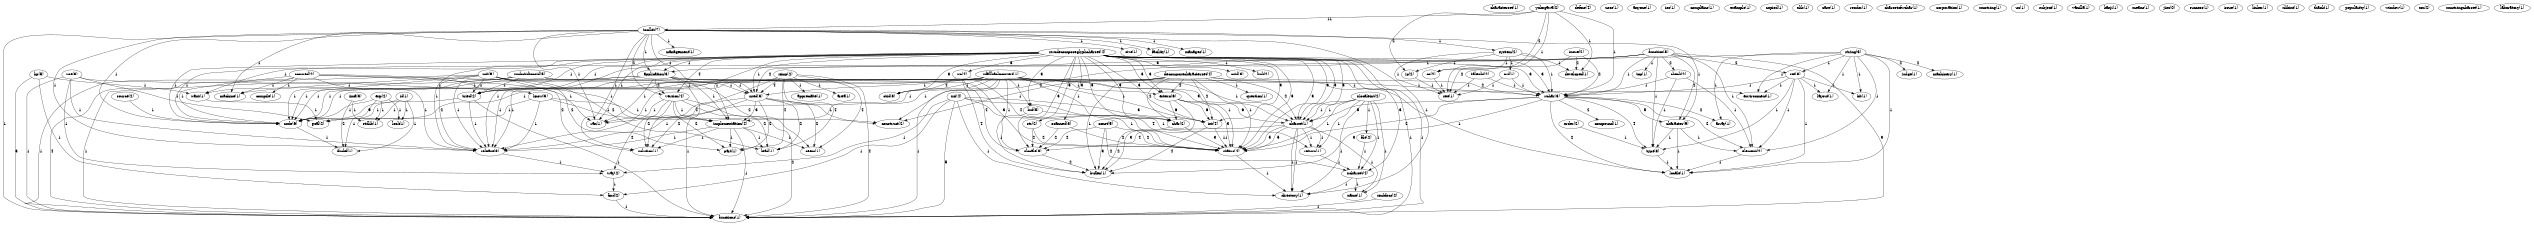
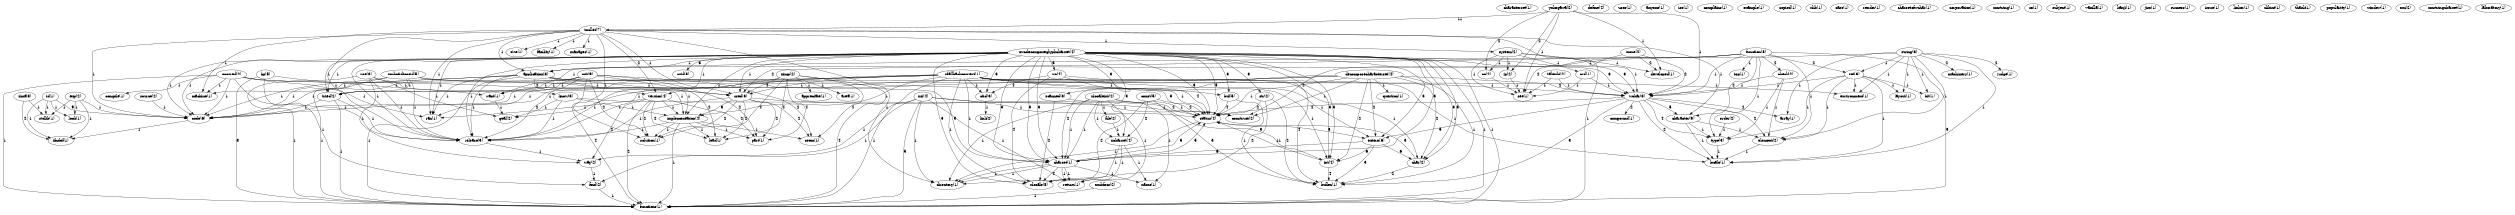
node "means(1)": removed
node "jisx(0)": label "jisx(0)" -> "jisx(1)"
node "management(1)": removed
edge "xwcdecomposeglyphcharset(4)" -> "link(2)": now "ctid(3)" -> "link(2)"
edge "xwcdecomposeglyphcharset(4)" -> "version(4)": label "4" -> "1"
edge "extern(6)" -> "status(4)": reversed
edge "xlocale(8)" -> "buflen(1)": now "str(2)" -> "buflen(1)"
edge "return(1)" -> "xcharset(4)": reversed
